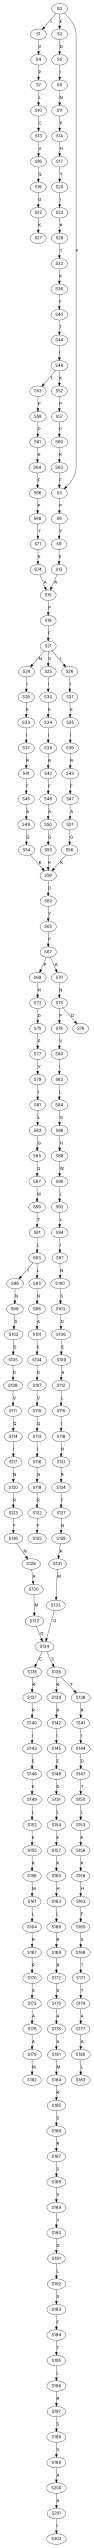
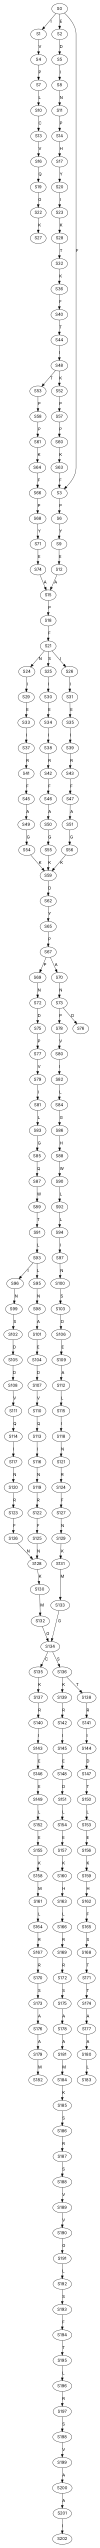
edge "S125" -> "S128": added, label "N"
